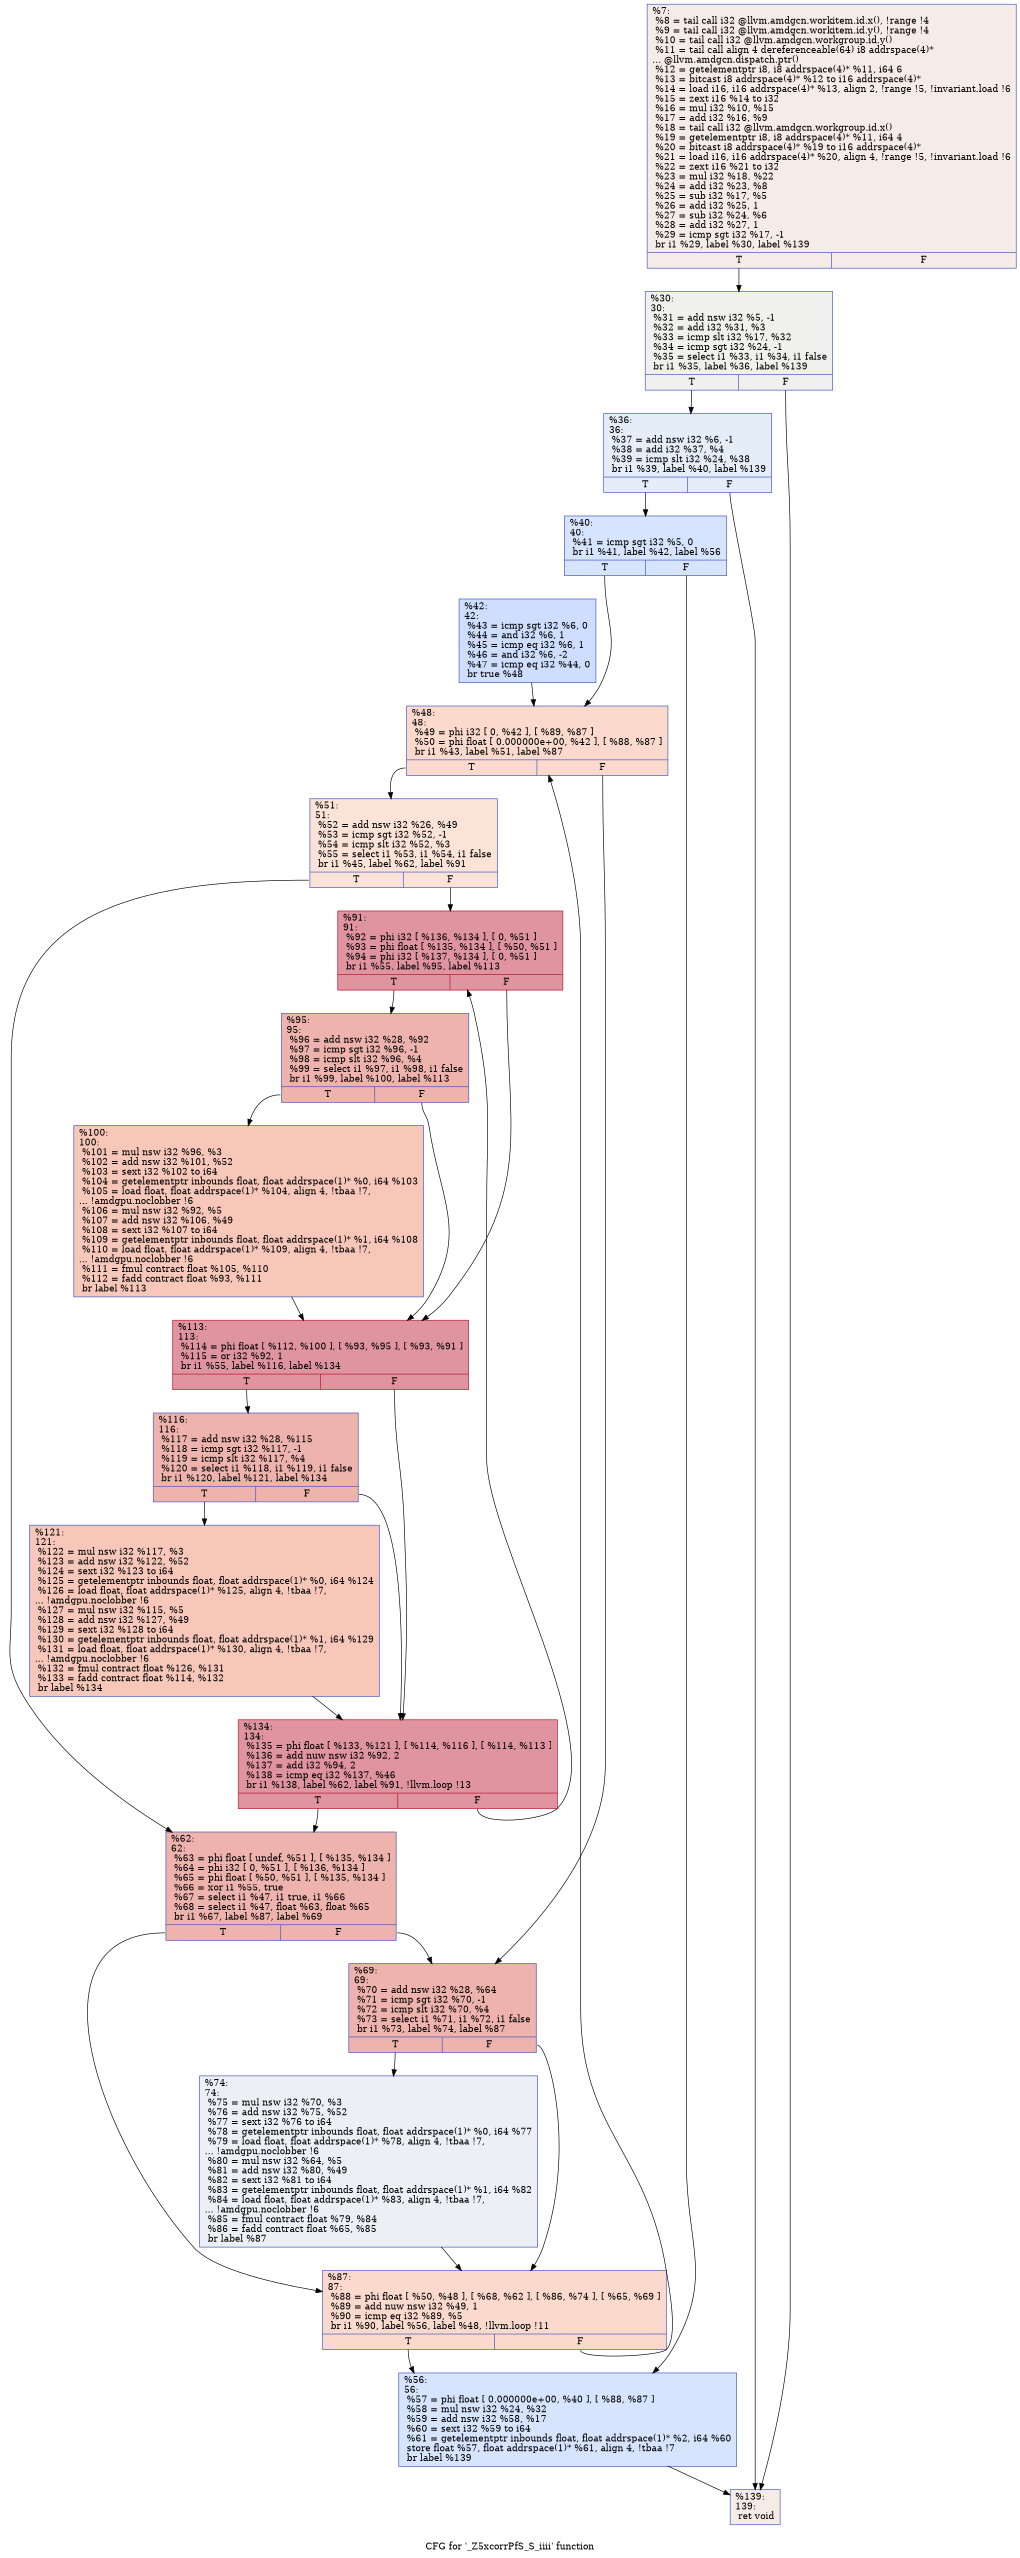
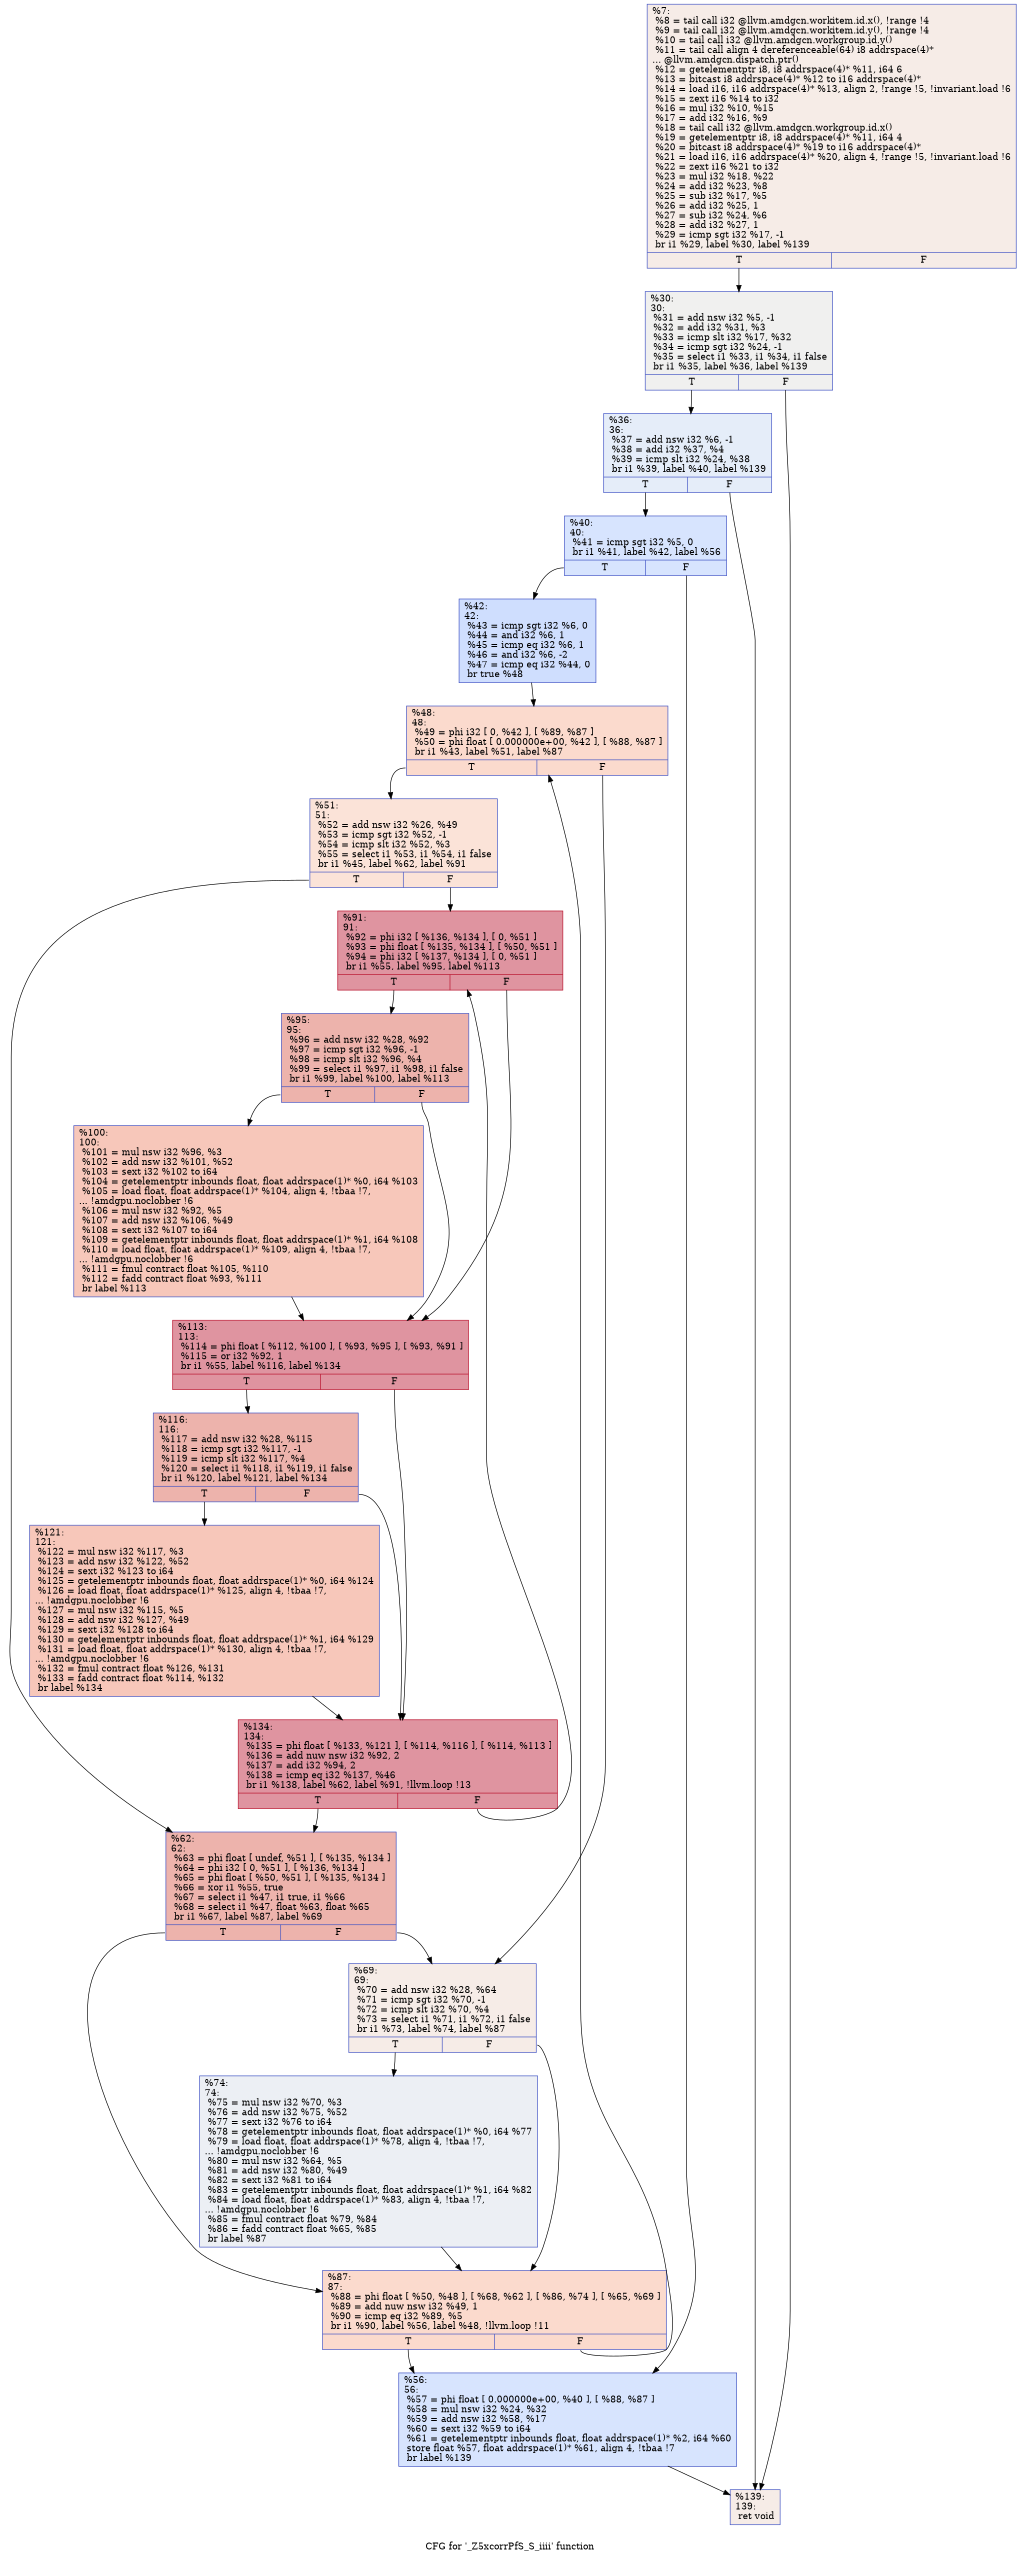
edge "%40:" -> "%48:": now "%40:" -> "%42:"
node "%69:": fillcolor #d6524470 -> #ead5c970
